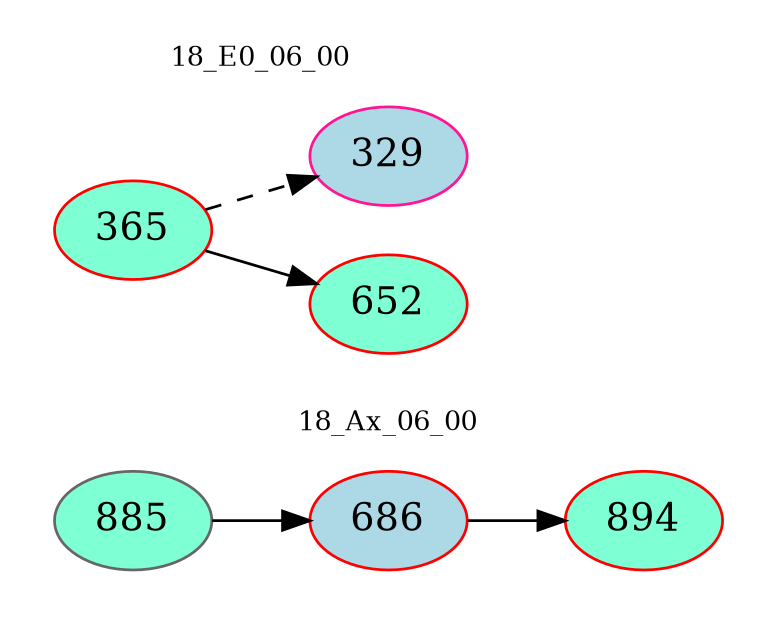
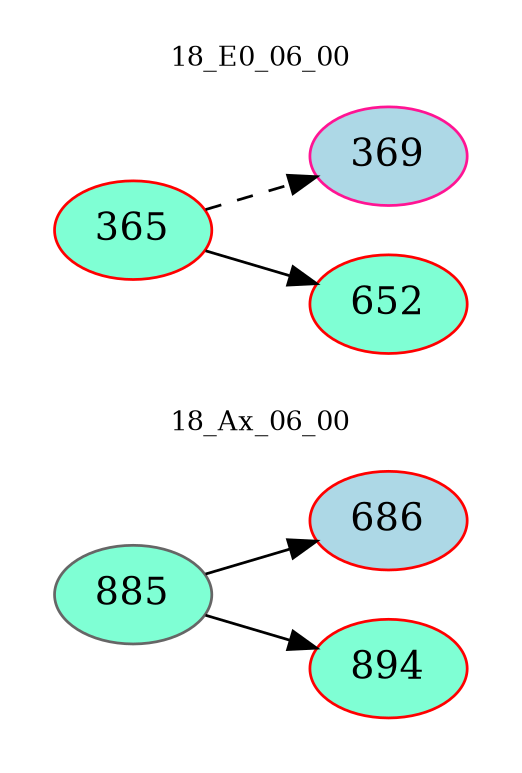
node "329": label "329" -> "369"
edge "686" -> "894": now "885" -> "894"
